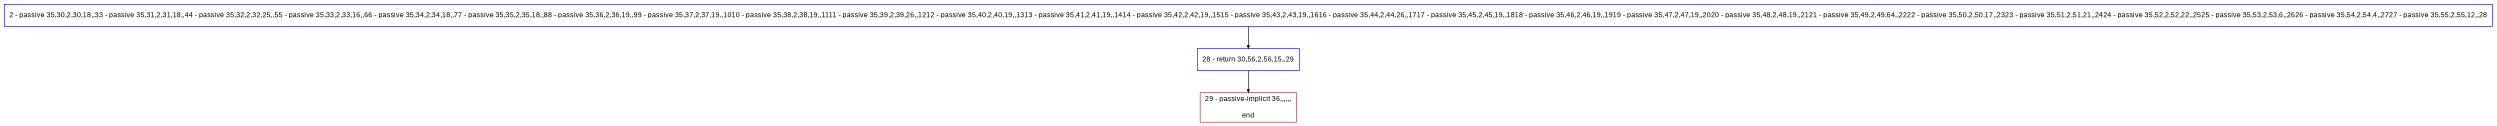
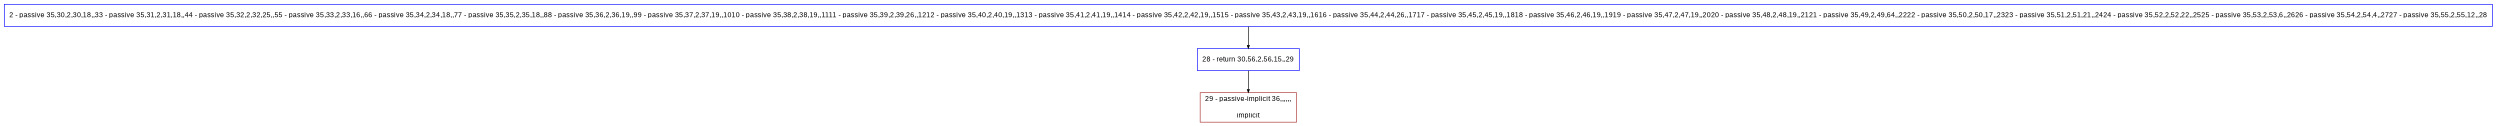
node "29 - passive-implicit 36,,,,,, end": label "29 - passive-implicit 36,,,,,, end" -> "29 - passive-implicit 36,,,,,, implicit"
